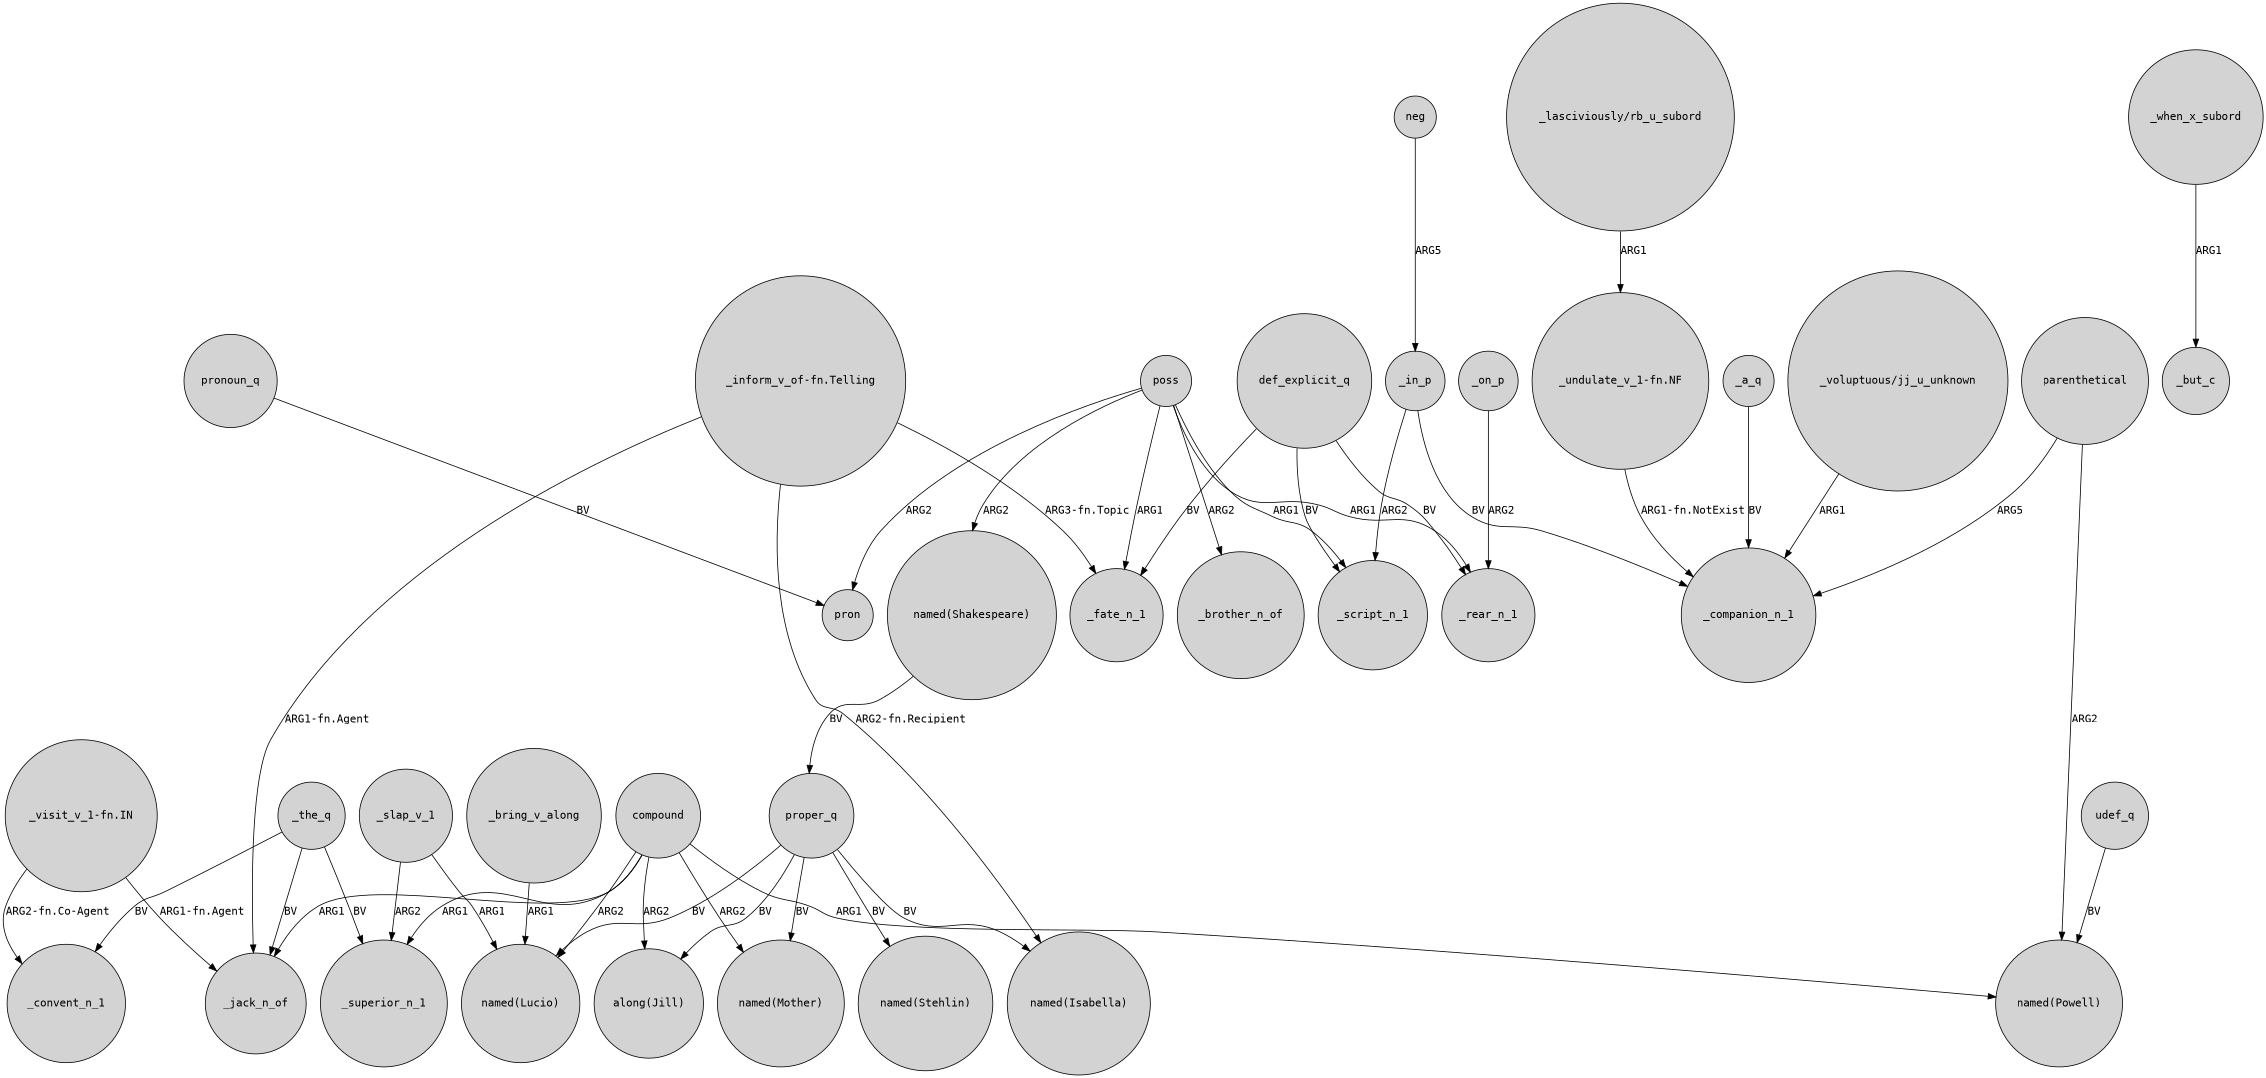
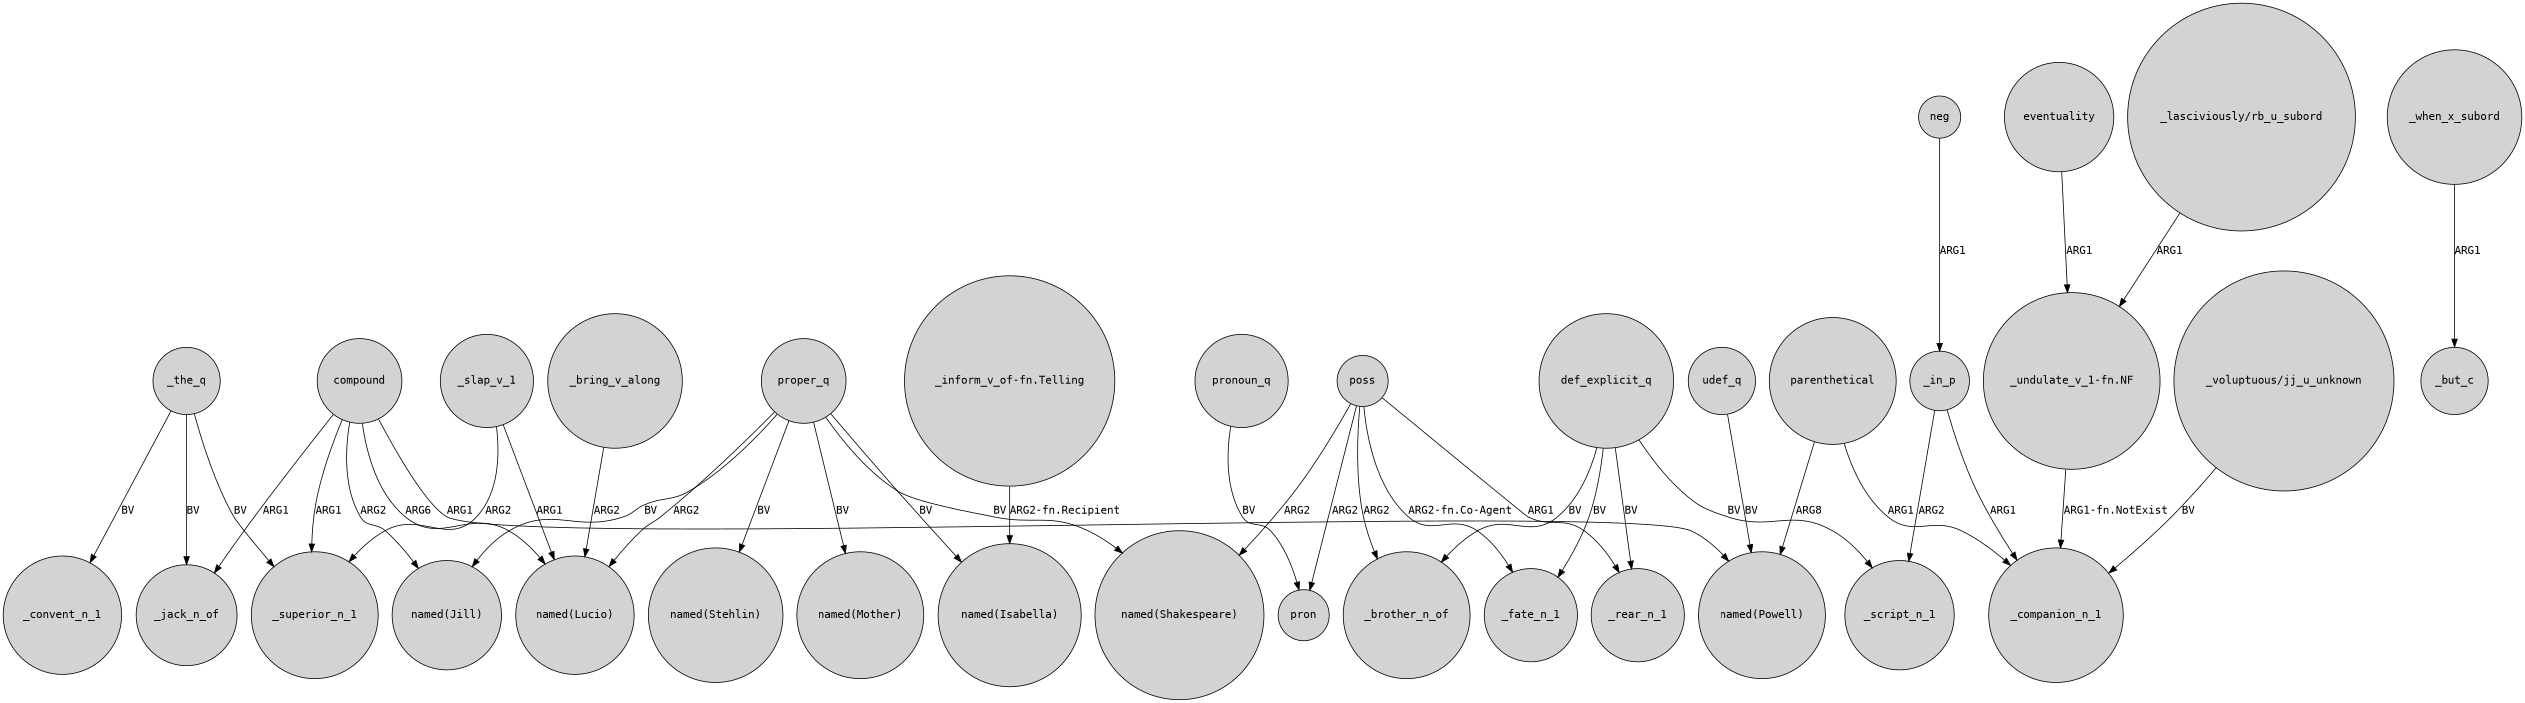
node "eventuality": added
edge "neg" -> "_in_p": label "ARG5" -> "ARG1"
node "_on_p": removed
node "_a_q": removed
edge "_inform_v_of-fn.Telling" -> "_fate_n_1": removed, label "ARG3-fn.Topic"
edge "poss" -> "_script_n_1": removed, label "ARG1"
edge "poss" -> "_fate_n_1": label "ARG1" -> "ARG2-fn.Co-Agent"
edge "_in_p" -> "_companion_n_1": label "BV" -> "ARG1"
edge "_voluptuous/jj_u_unknown" -> "_companion_n_1": label "ARG1" -> "BV"
edge "parenthetical" -> "_companion_n_1": label "ARG5" -> "ARG1"
edge "def_explicit_q" -> "_brother_n_of": added, label "BV"
edge "_inform_v_of-fn.Telling" -> "_jack_n_of": removed, label "ARG1-fn.Agent"
edge "named(Shakespeare)" -> "proper_q": reversed
edge "parenthetical" -> "named(Powell)": label "ARG2" -> "ARG8"
node "_visit_v_1-fn.IN": removed
edge "compound" -> "named(Mother)": removed, label "ARG2"
edge "_bring_v_along" -> "named(Lucio)": label "ARG1" -> "ARG2"
edge "compound" -> "named(Lucio)": label "ARG2" -> "ARG6"
edge "proper_q" -> "named(Lucio)": label "BV" -> "ARG2"
node "along(Jill)": label "along(Jill)" -> "named(Jill)"
